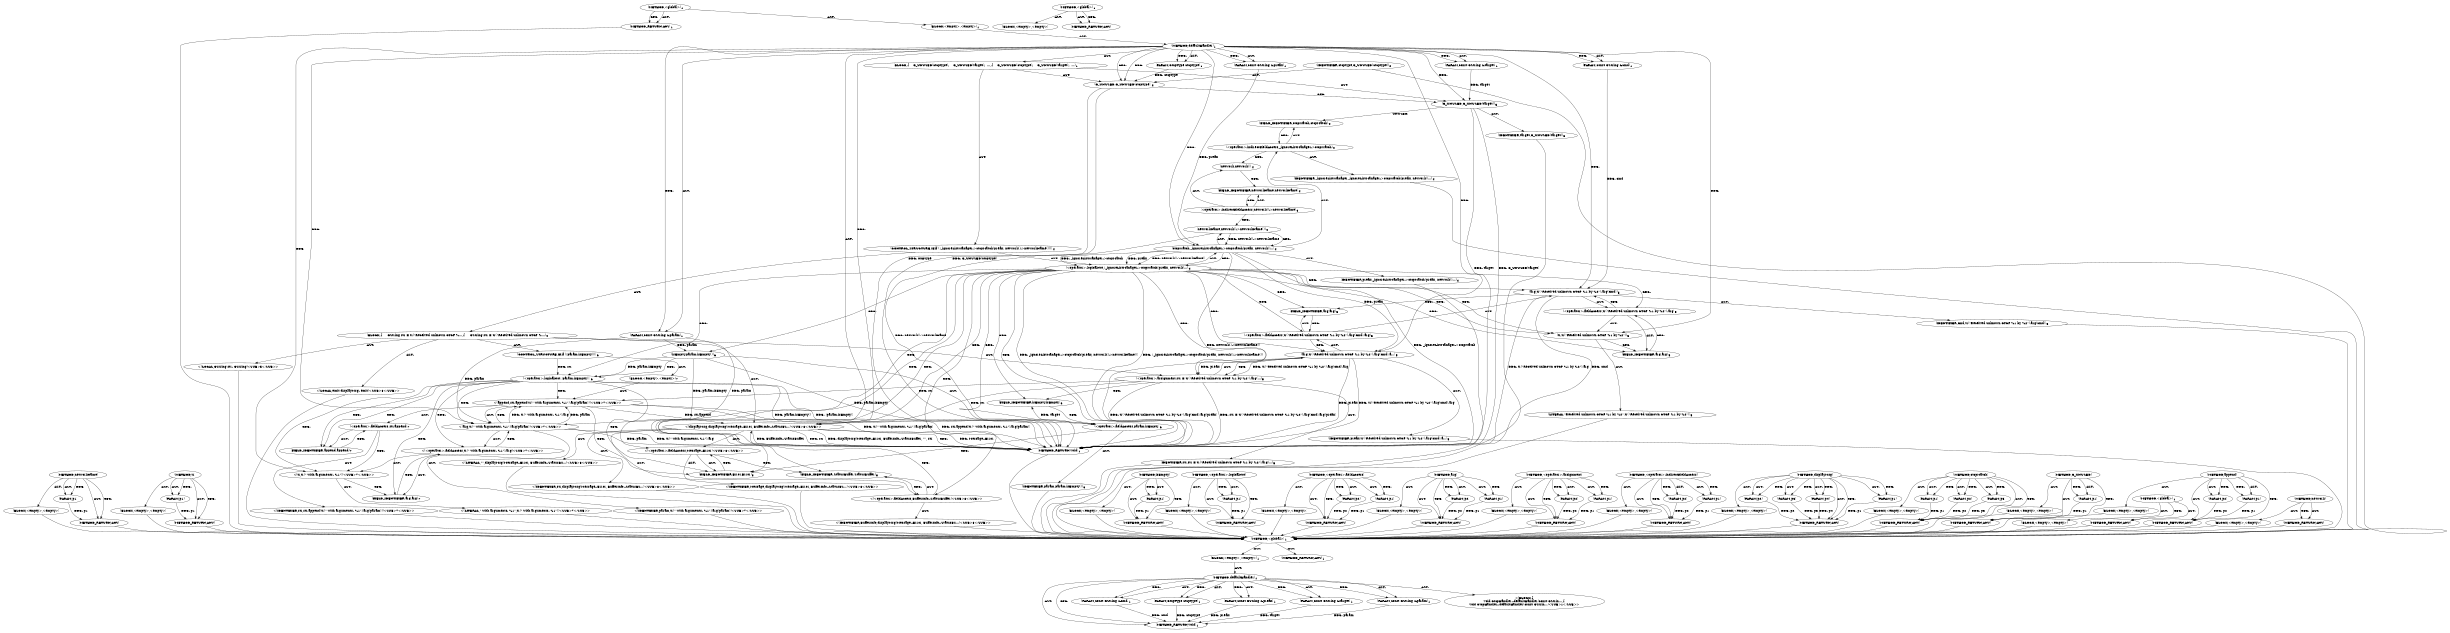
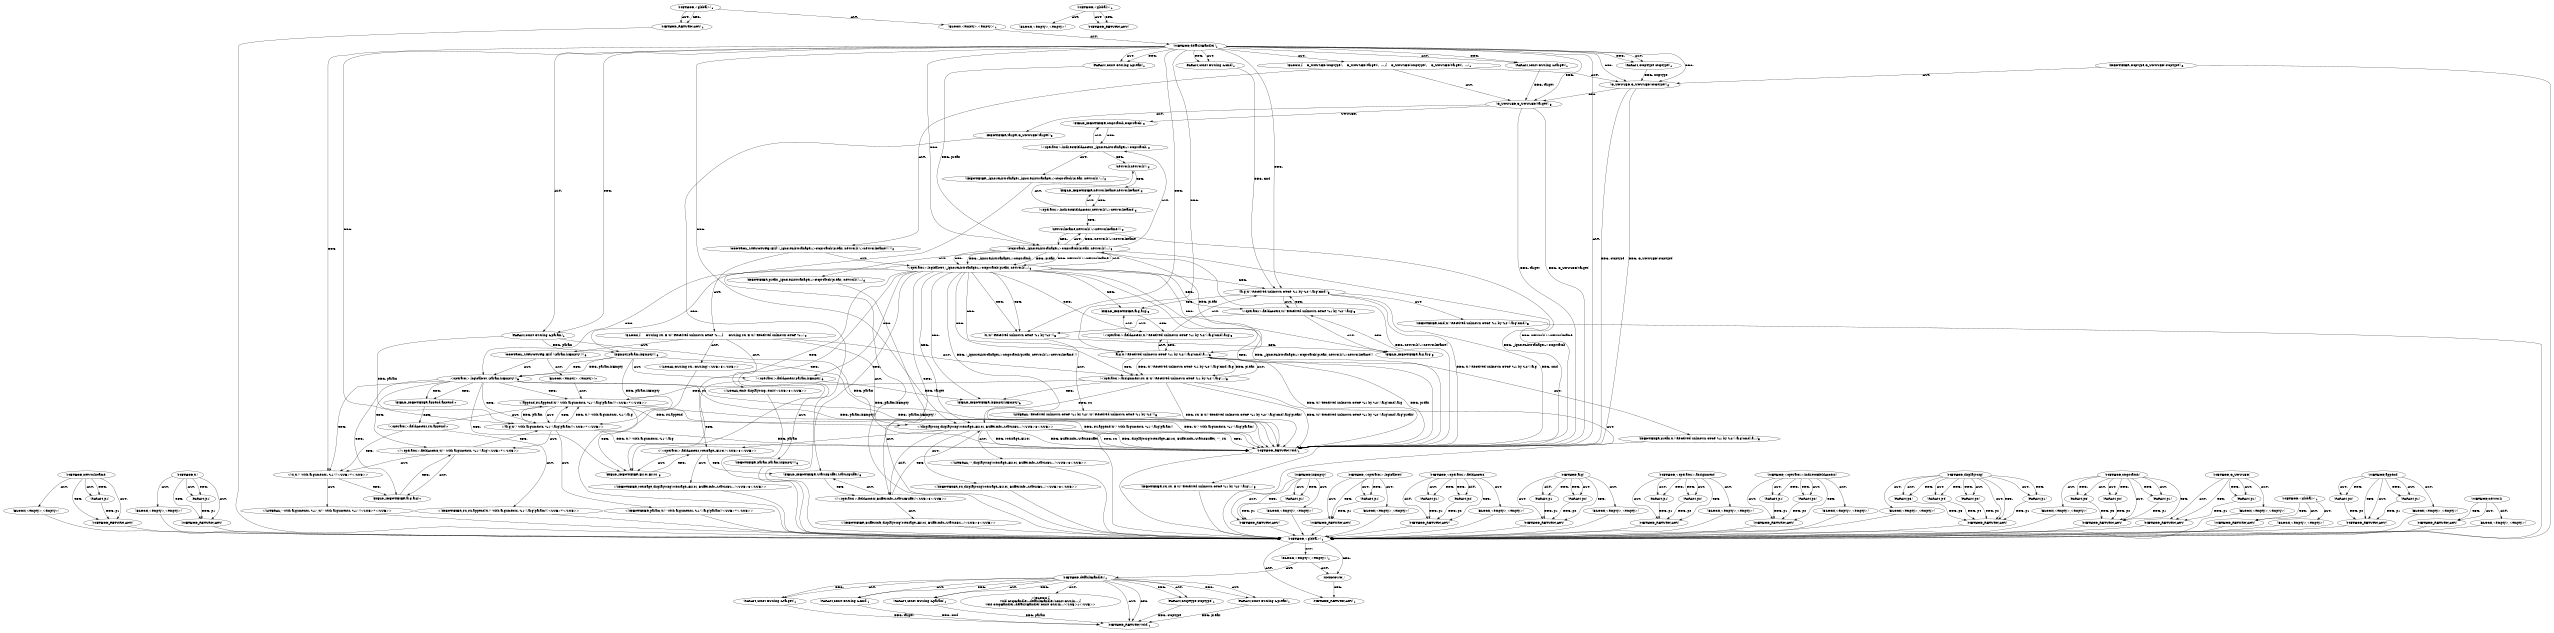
edge "(CONTROL_STRUCTURE,IF,if (!param.isEmpty()))" -> "(<operator>.logicalNot,!param.isEmpty())": label "DDG: str" -> "AST: "
edge "(FIELD_IDENTIFIER,isEmpty,isEmpty)" -> "(<operator>.fieldAccess,param.isEmpty)": removed, label "CFG:"
edge "(<operator>.fieldAccess,str.append)" -> "(FIELD_IDENTIFIER,append,append)": removed, label "AST:"
node "(UNKNOWN,,)": added
